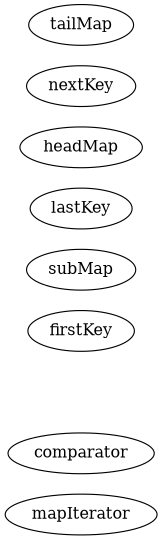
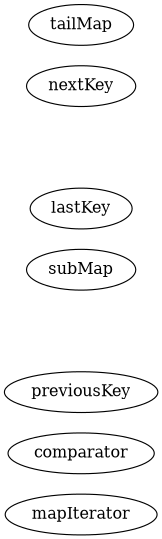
node "headMap": removed
node "firstKey": removed
node "previousKey": added
